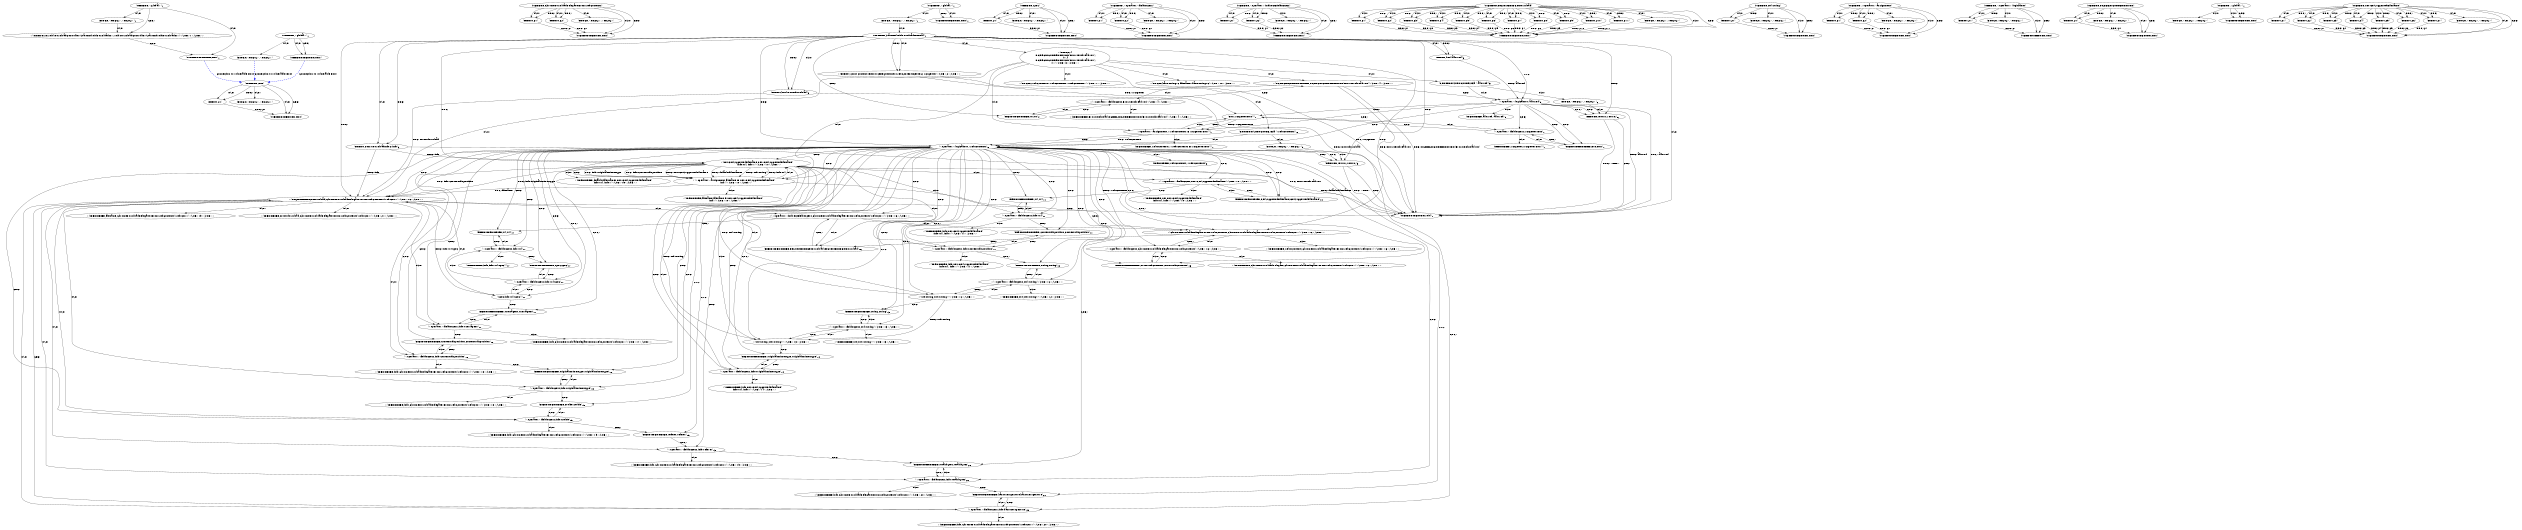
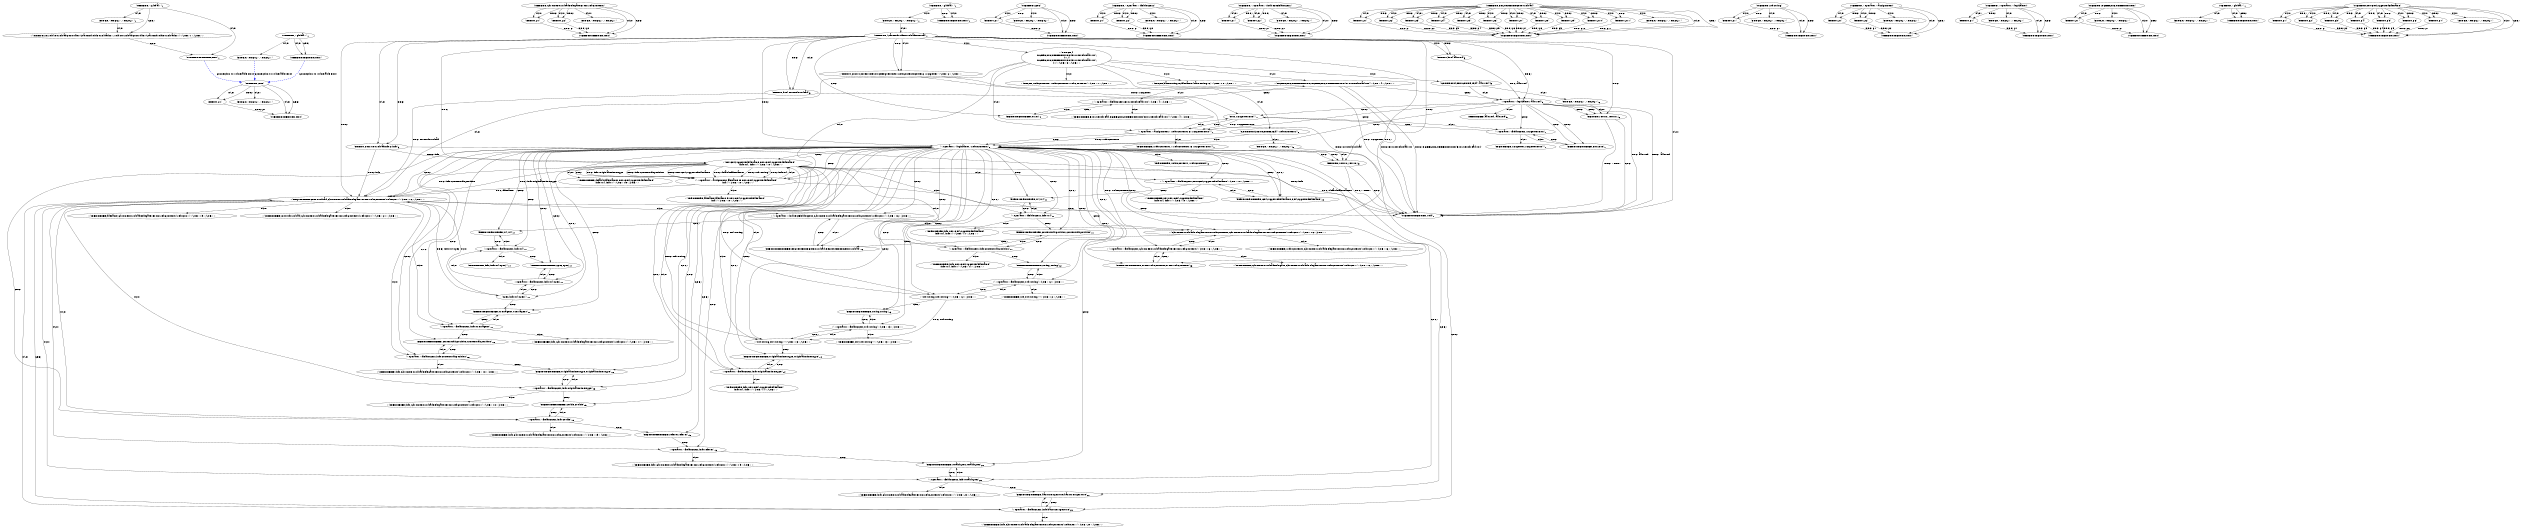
edge "(PARAM,const DownloadInfo& info)" -> "(METHOD_RETURN,void)": label "DDG: BrowserThread::UI" -> "DDG: info"
